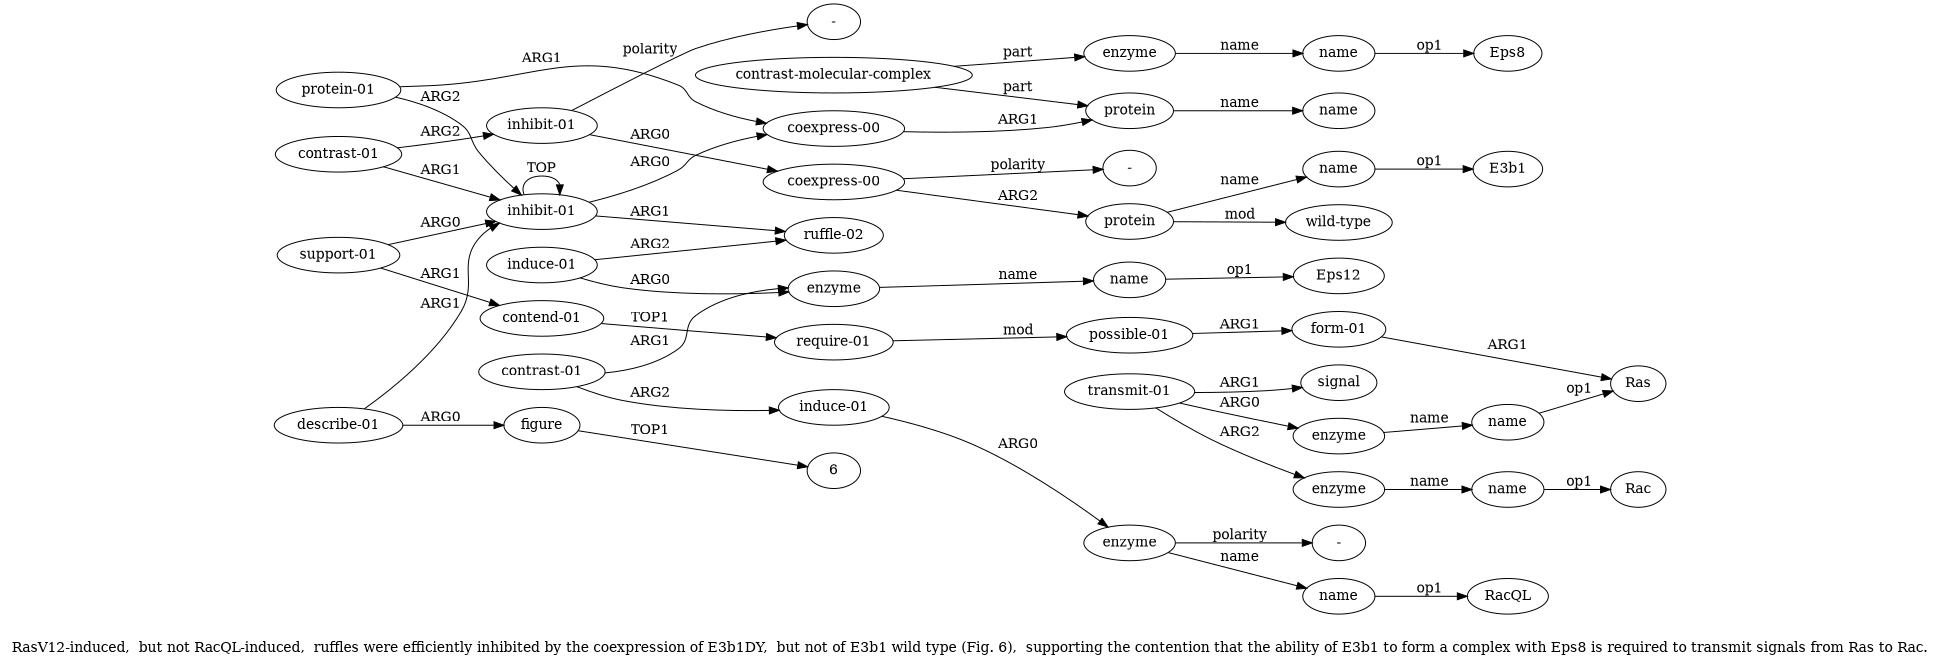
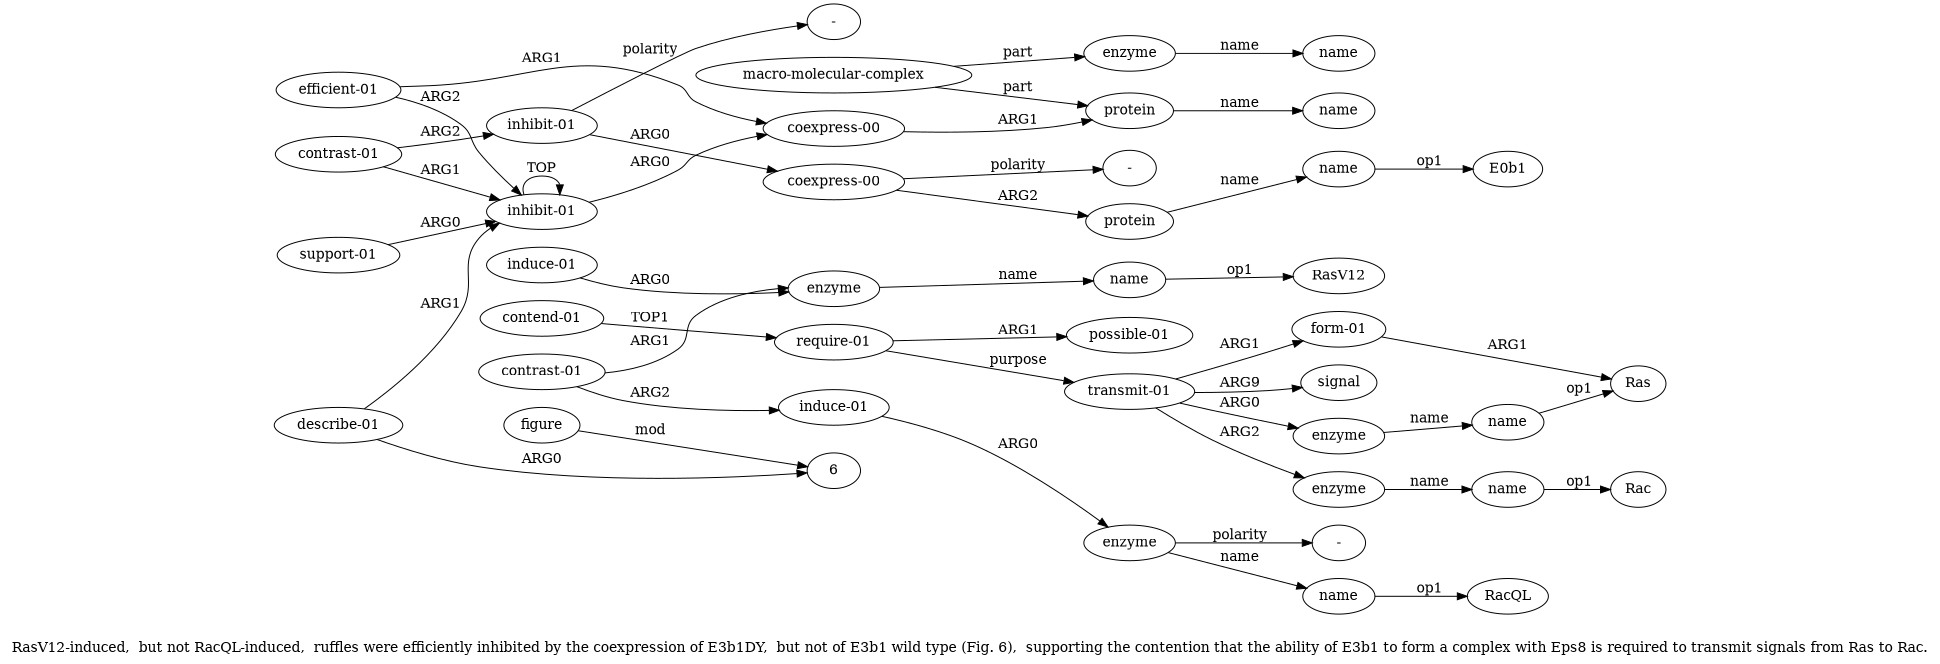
node "Eps8": removed
node "contrast-molecular-complex": label "contrast-molecular-complex" -> "macro-molecular-complex"
node "protein-01": label "protein-01" -> "efficient-01"
node "E3b1": label "E3b1" -> "E0b1"
node "wild-type": removed
node "ruffle-02": removed
node "Eps12": label "Eps12" -> "RasV12"
edge "support-01" -> "contend-01": removed, label "ARG1"
edge "require-01" -> "possible-01": label "mod" -> "ARG1"
edge "possible-01" -> "form-01": now "transmit-01" -> "form-01"
edge "require-01" -> "transmit-01": added, label "purpose"
edge "transmit-01" -> "signal": label "ARG1" -> "ARG9"
edge "describe-01" -> "figure": now "describe-01" -> "6"
edge "figure" -> "6": label "TOP1" -> "mod"
